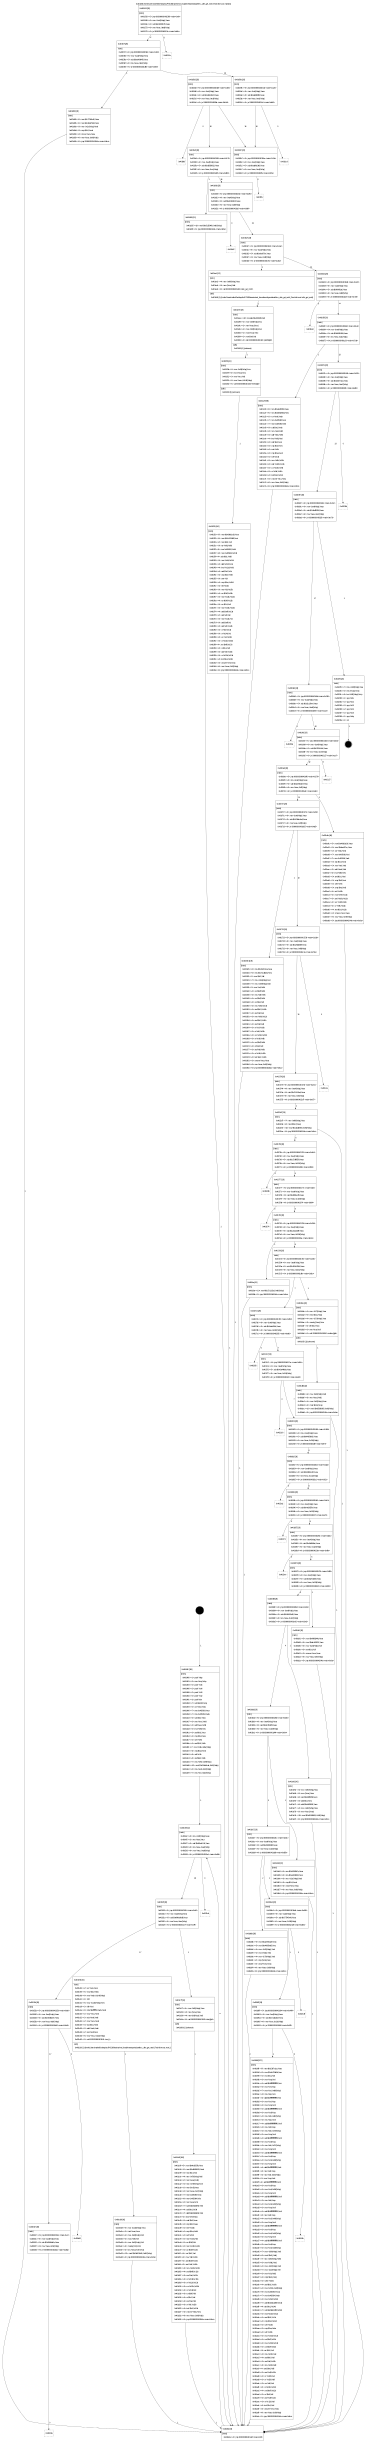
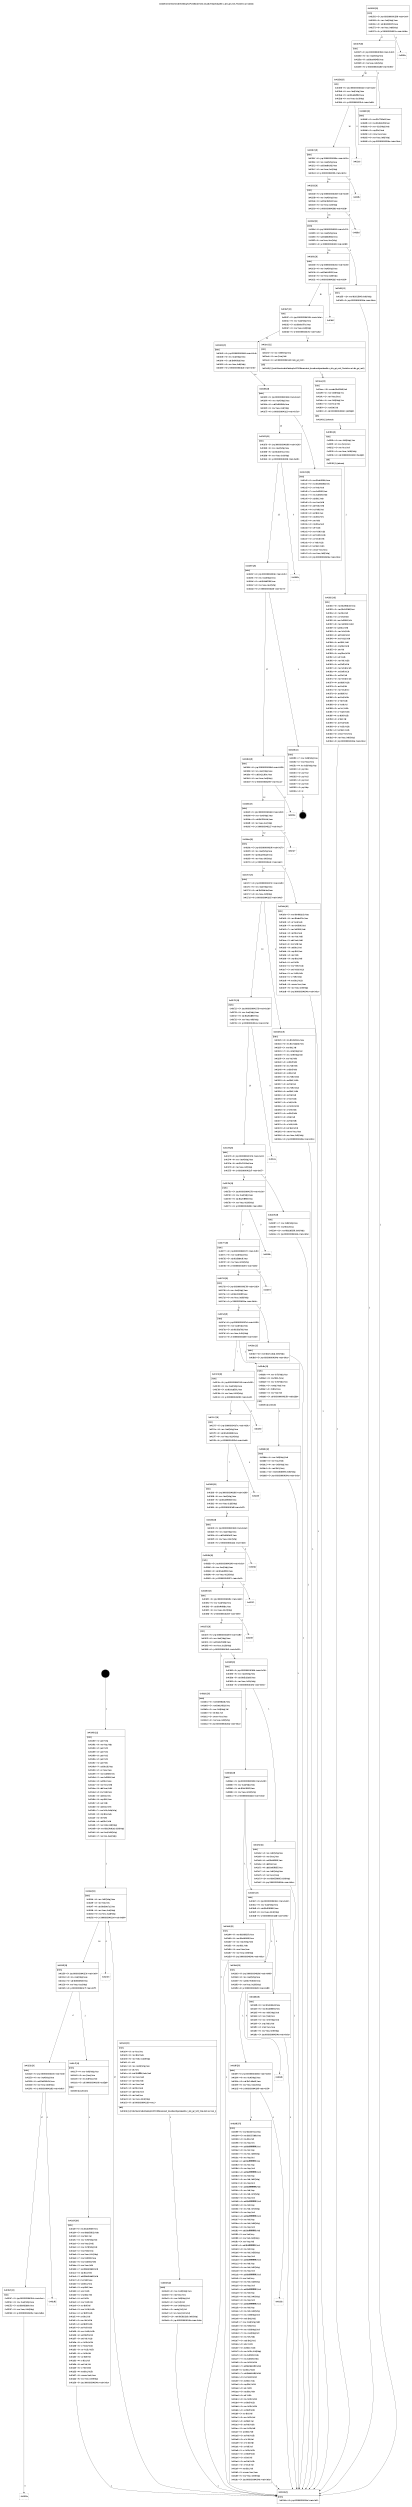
edge "0x4015d3 [28]" -> "0x4015b7 [28]": reversed
node "0x401ba8": removed
edge "0x4022d7 [28]" -> "0x40175b [28]": now "0x40173f [28]" -> "0x40175b [28]"
